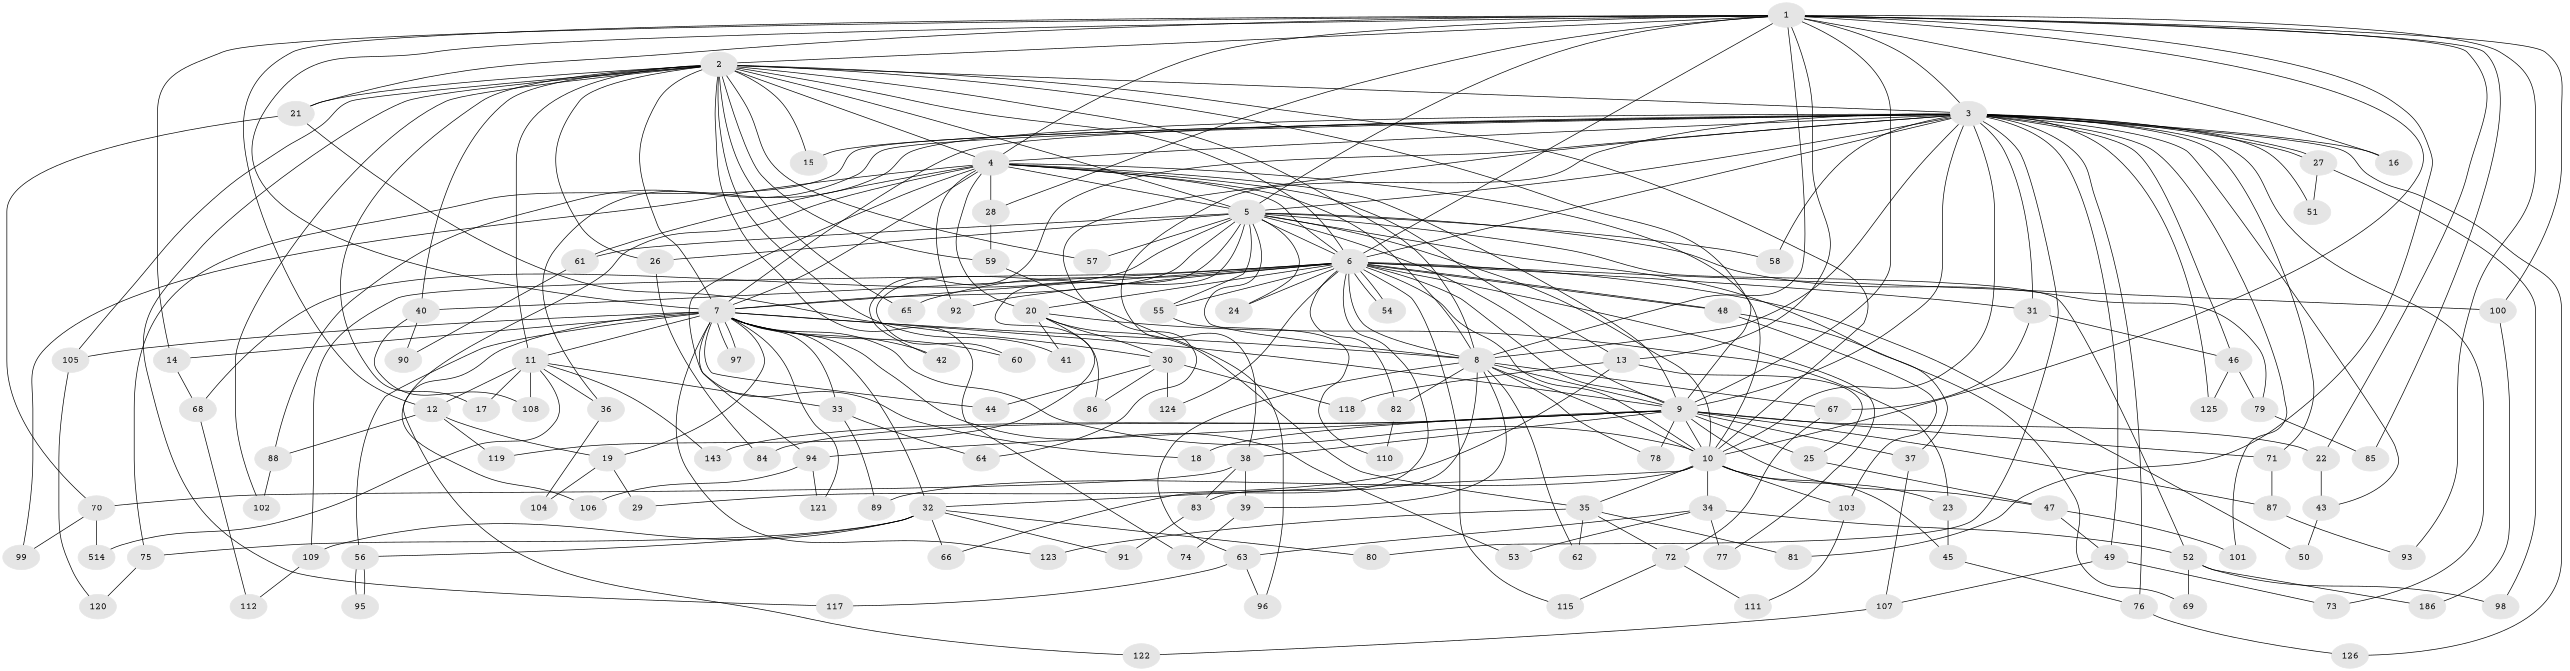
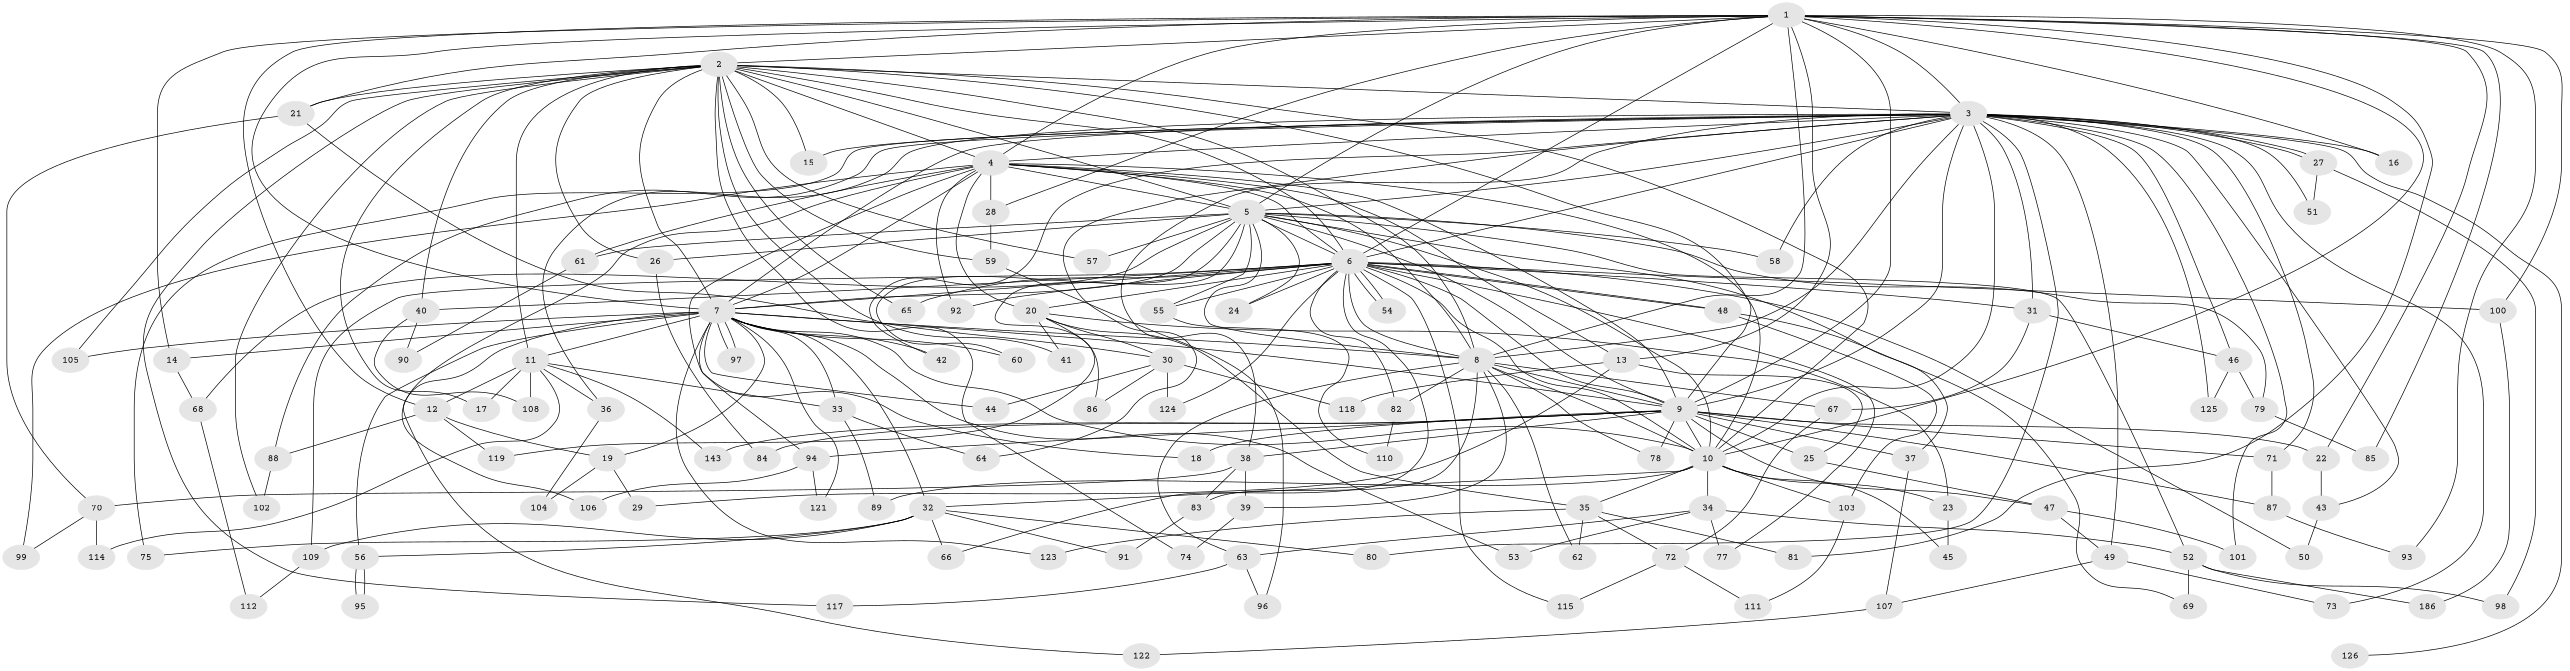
node "514": label "514" -> "114"
node "120": removed
node "76": removed
